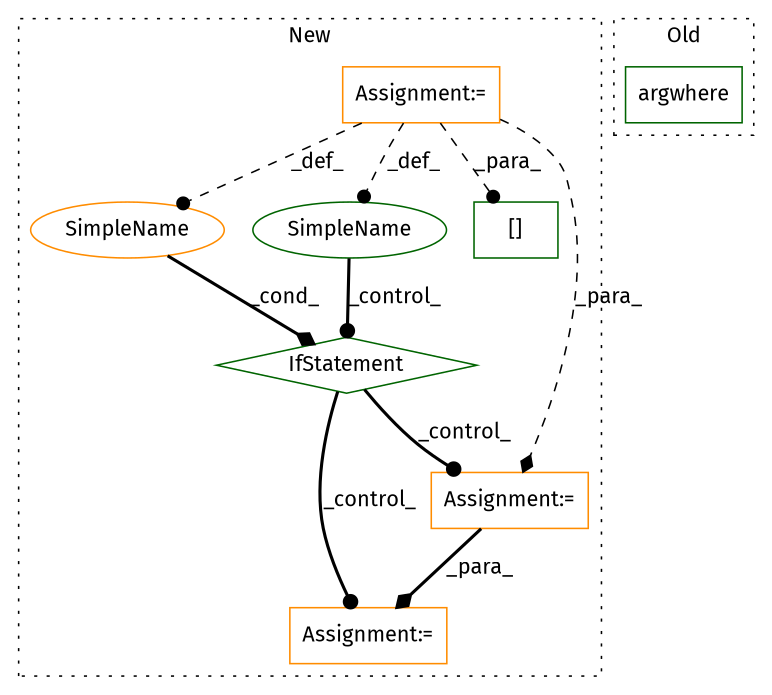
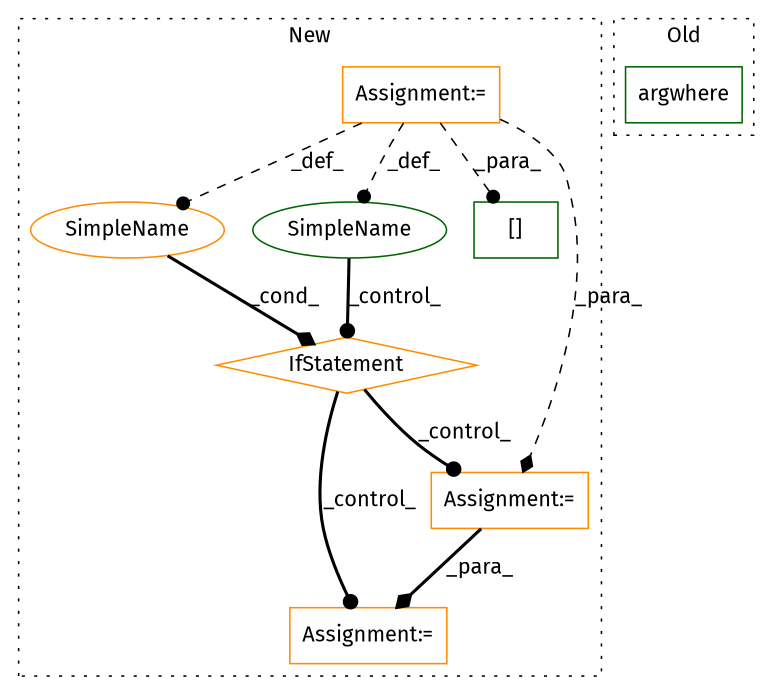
node "IfStatement": color darkgreen -> darkorange
